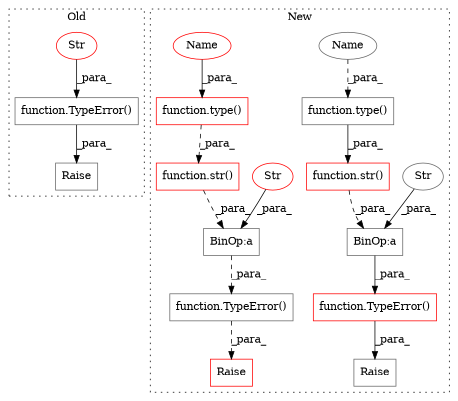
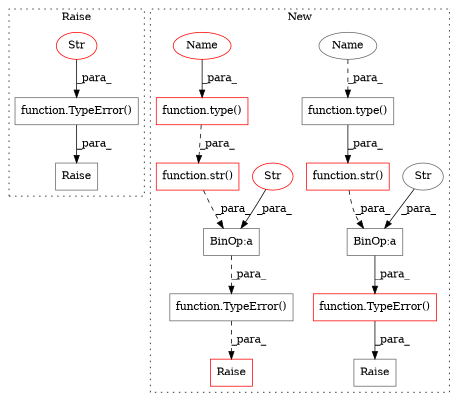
cluster "Old": label "Old" -> "Raise"
